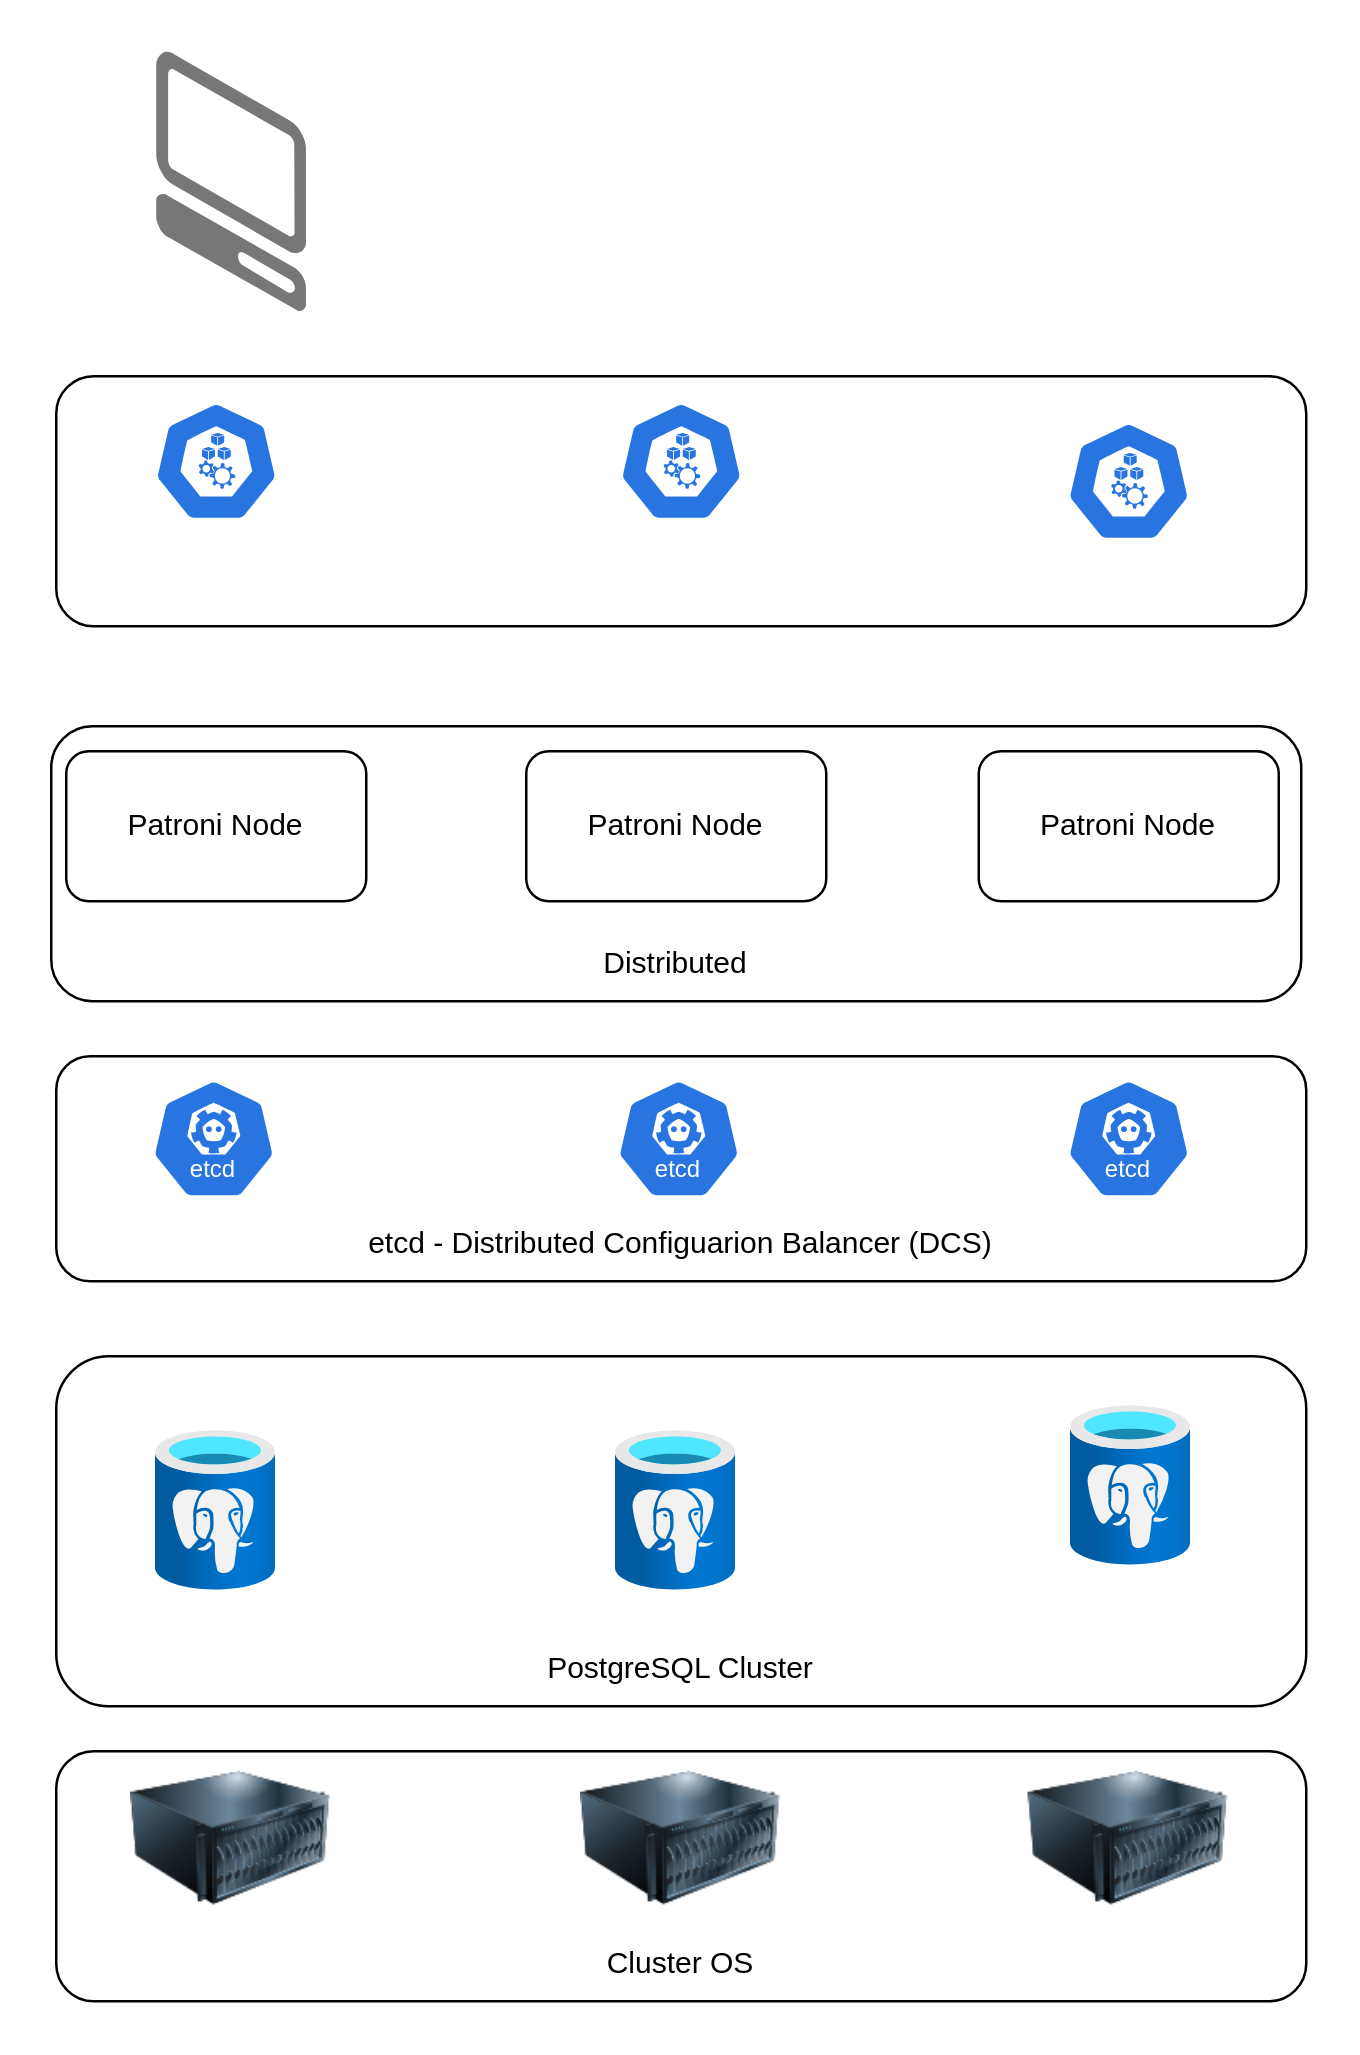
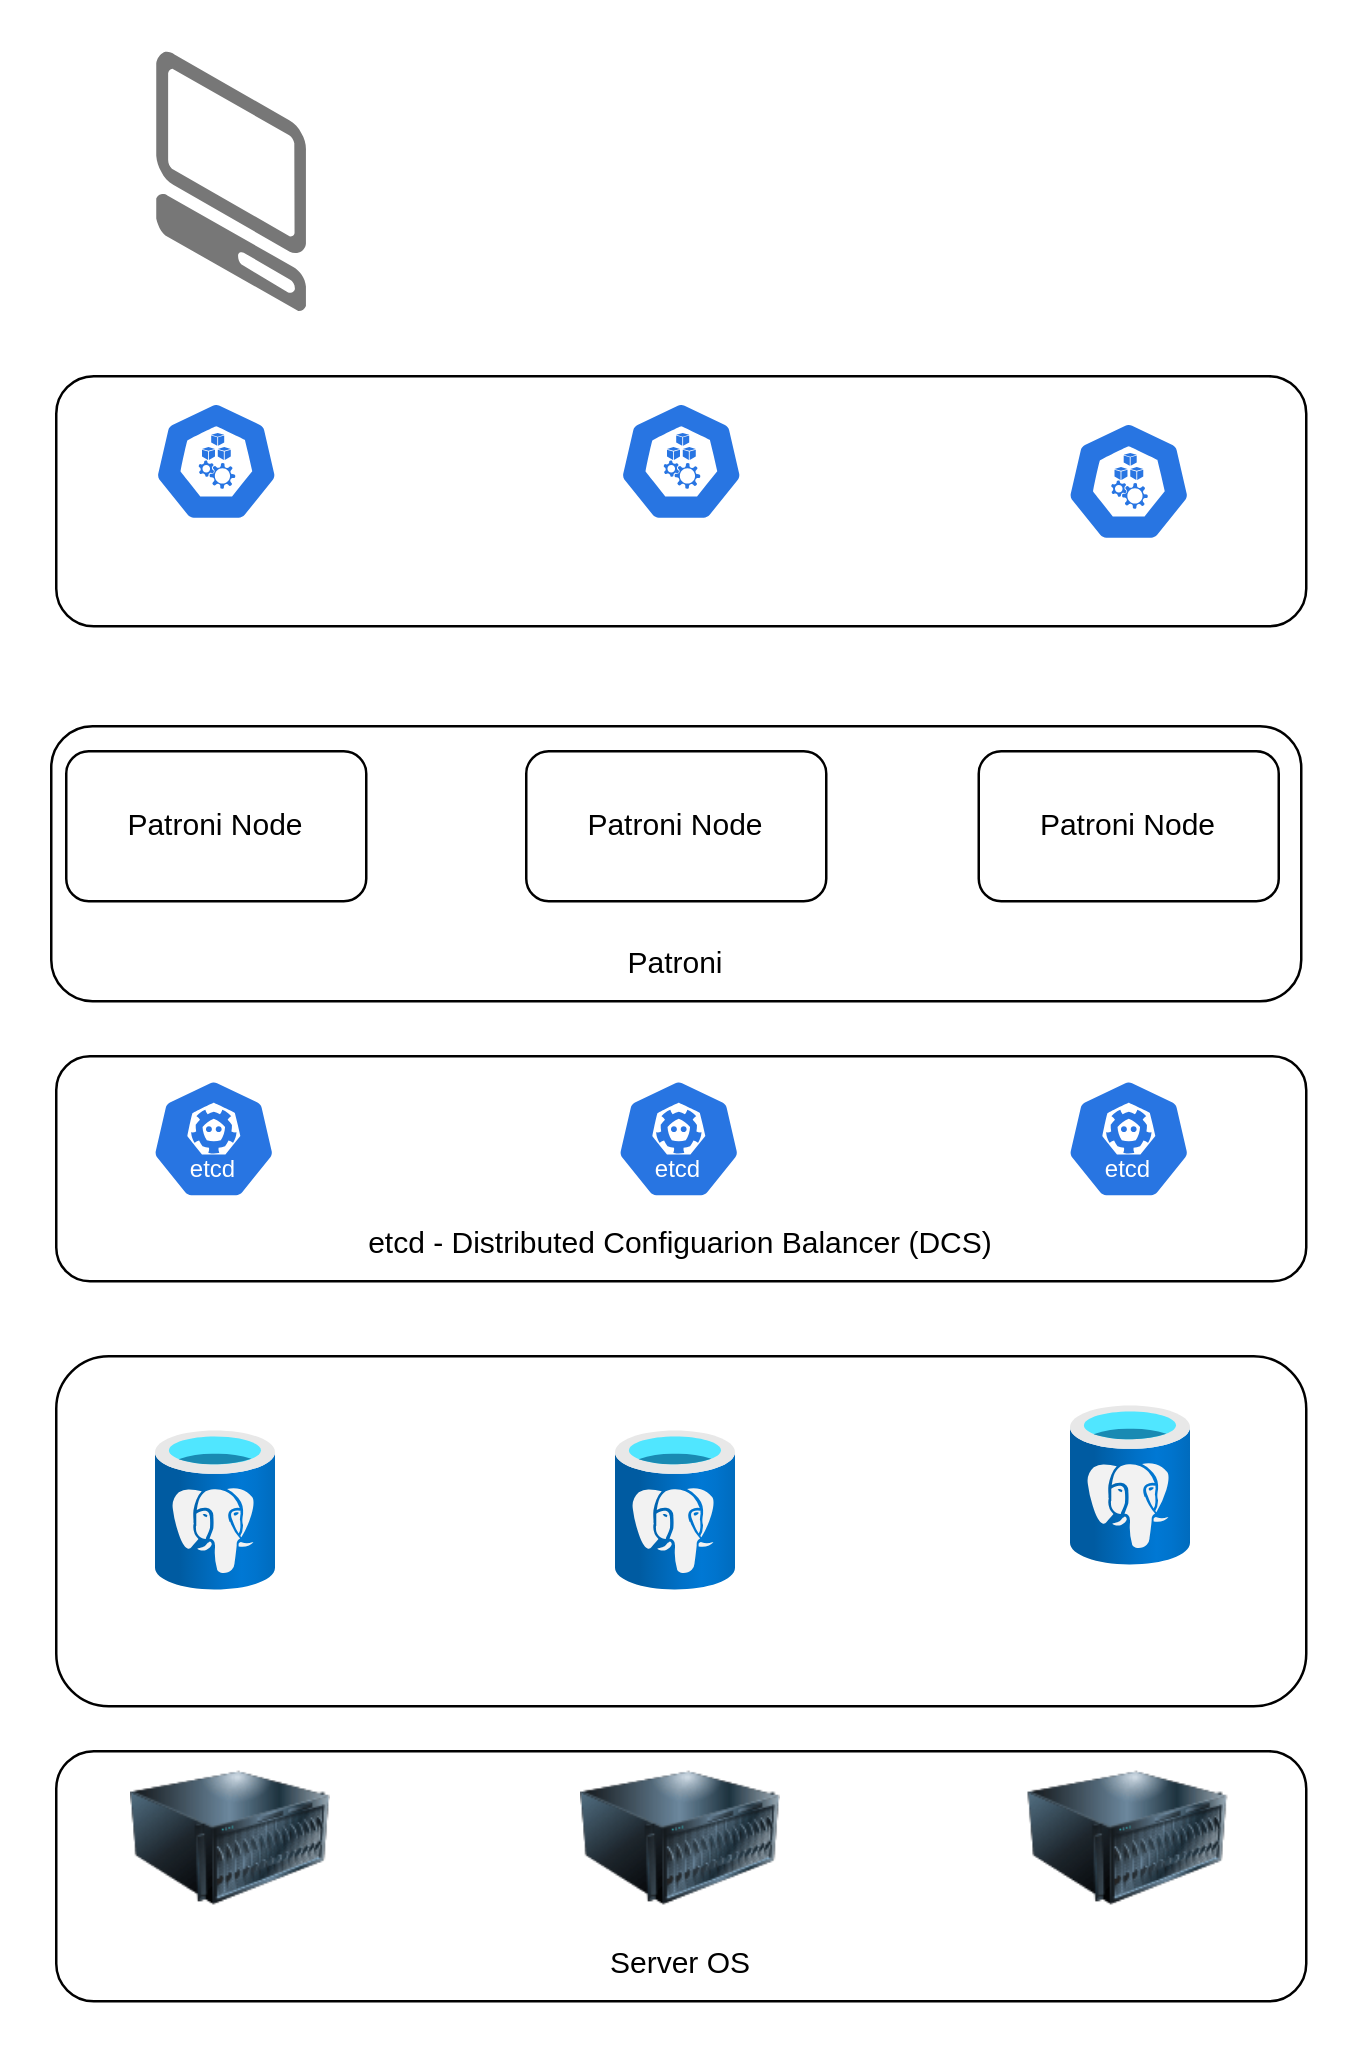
node "Distributed": label "Distributed" -> "Patroni"
node "PostgreSQL Cluster": removed
node "Cluster OS": label "Cluster OS" -> "Server OS"
